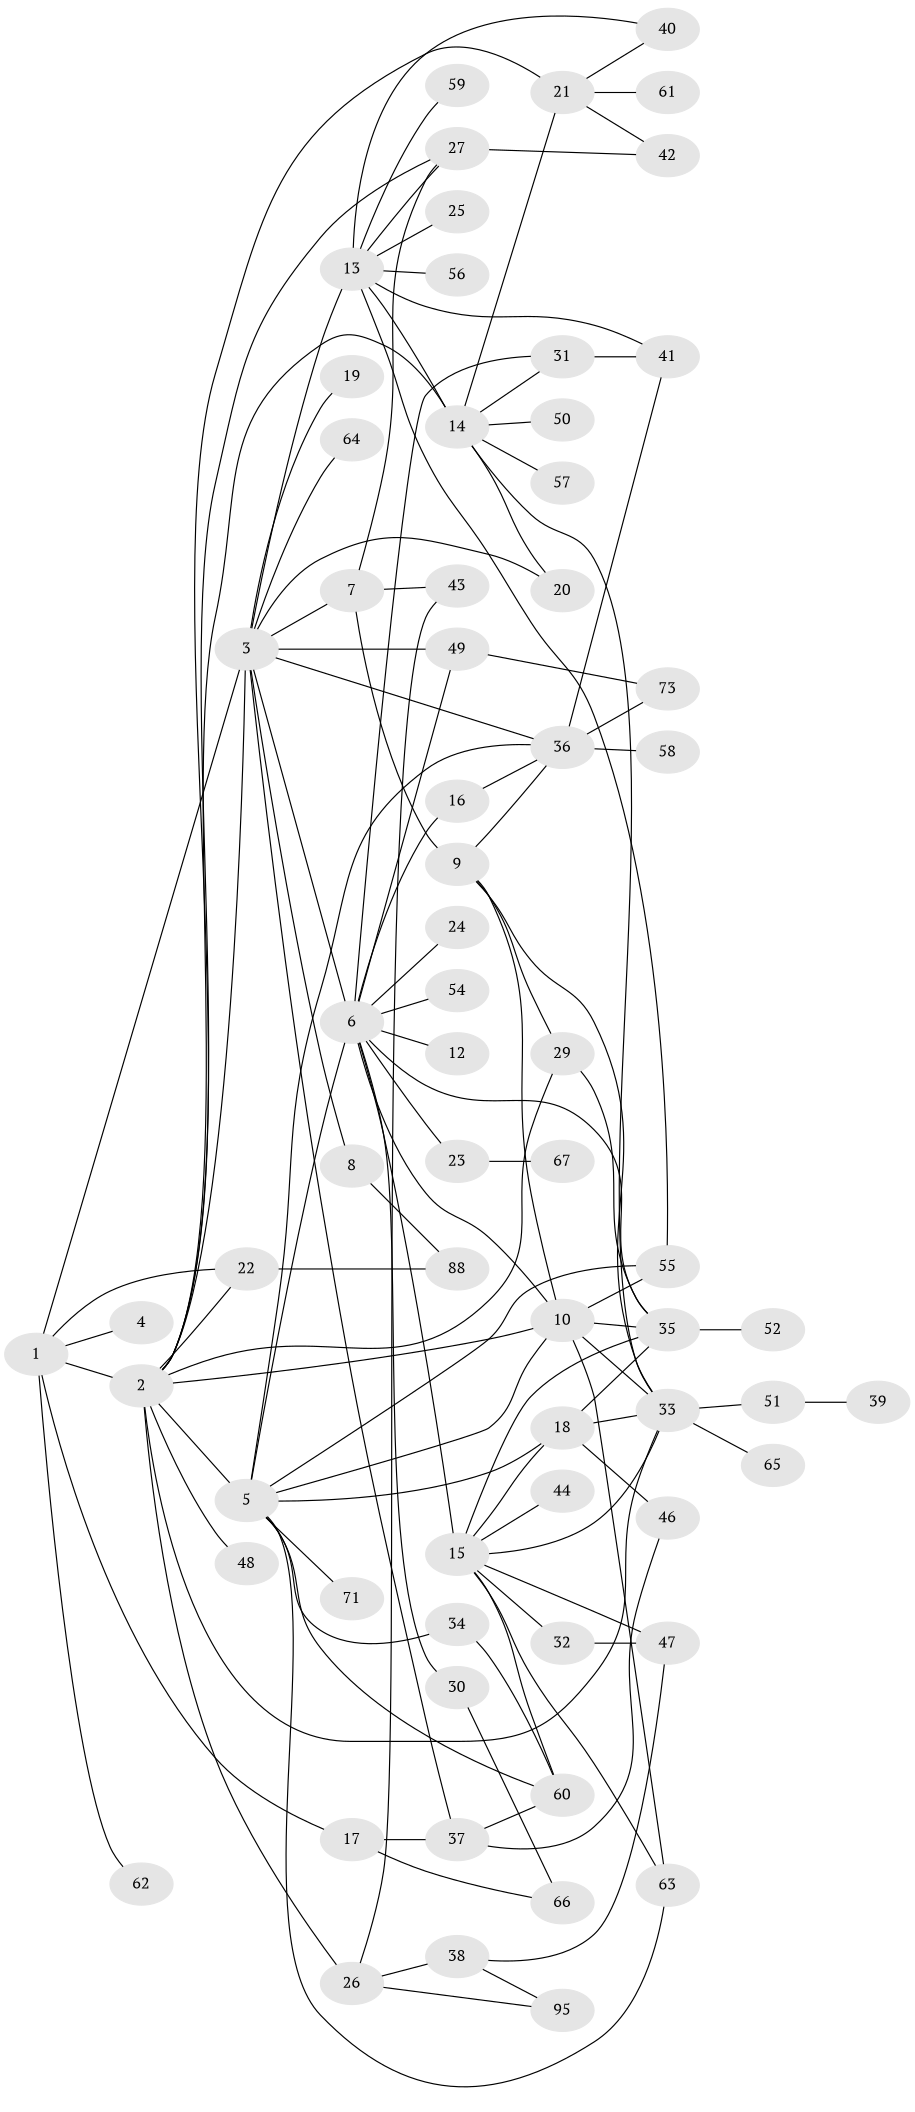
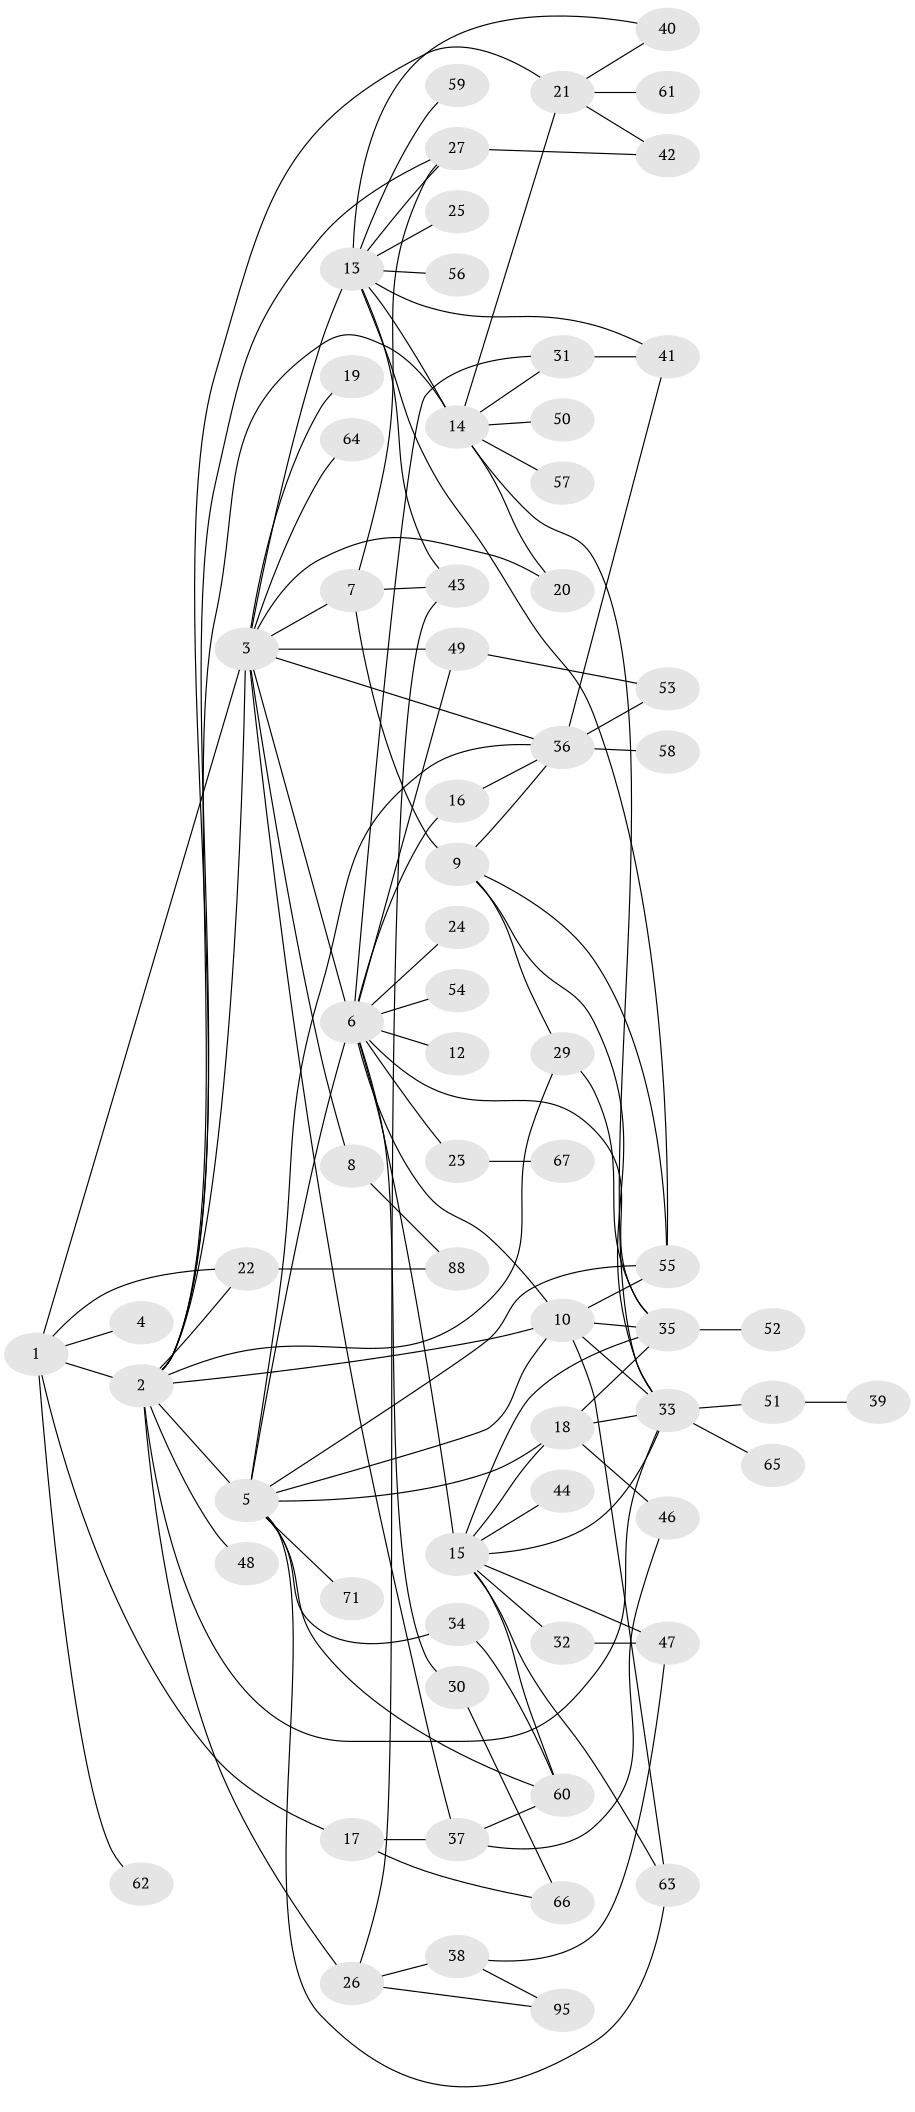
edge "13" -- "43": added
node "73": label "73" -> "53"
edge "9" -- "10": now "9" -- "55"
